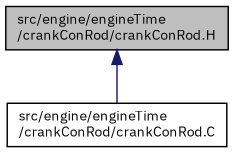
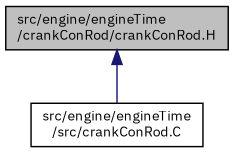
node "src/engine/engineTime /crankConRod/crankConRod.C": label "src/engine/engineTime /crankConRod/crankConRod.C" -> "src/engine/engineTime /src/crankConRod.C"
